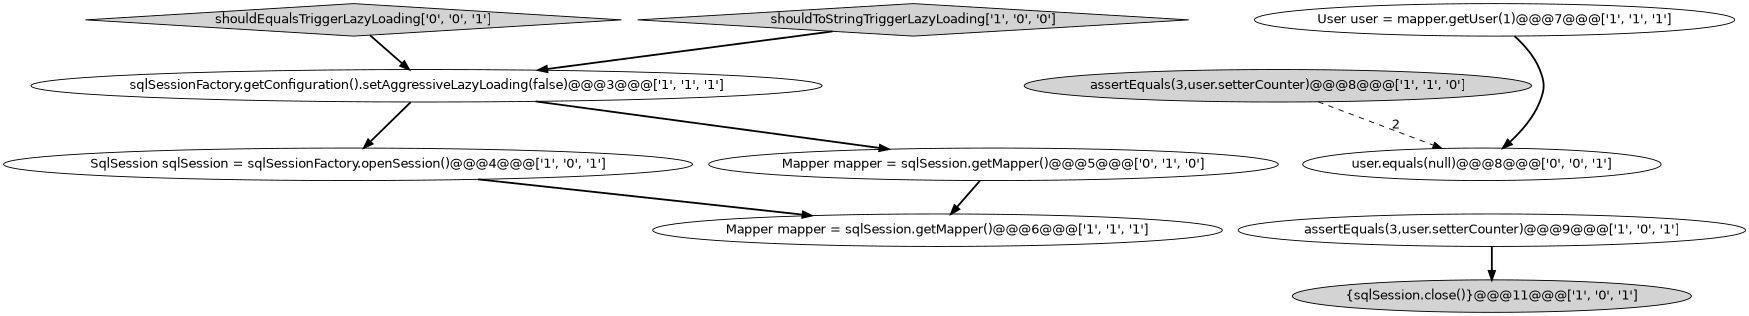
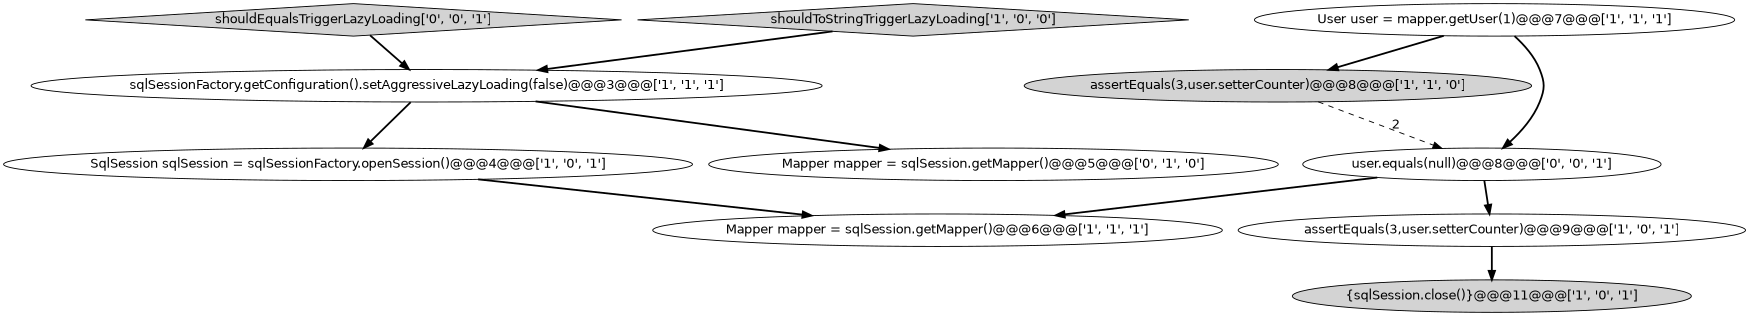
edge "User user = mapper.getUser(1)@@@7@@@['1', '1', '1']" -> "assertEquals(3,user.setterCounter)@@@8@@@['1', '1', '0']": added
edge "user.equals(null)@@@8@@@['0', '0', '1']" -> "assertEquals(3,user.setterCounter)@@@9@@@['1', '0', '1']": added
edge "Mapper mapper = sqlSession.getMapper()@@@5@@@['0', '1', '0']" -> "Mapper mapper = sqlSession.getMapper()@@@6@@@['1', '1', '1']": now "user.equals(null)@@@8@@@['0', '0', '1']" -> "Mapper mapper = sqlSession.getMapper()@@@6@@@['1', '1', '1']"
